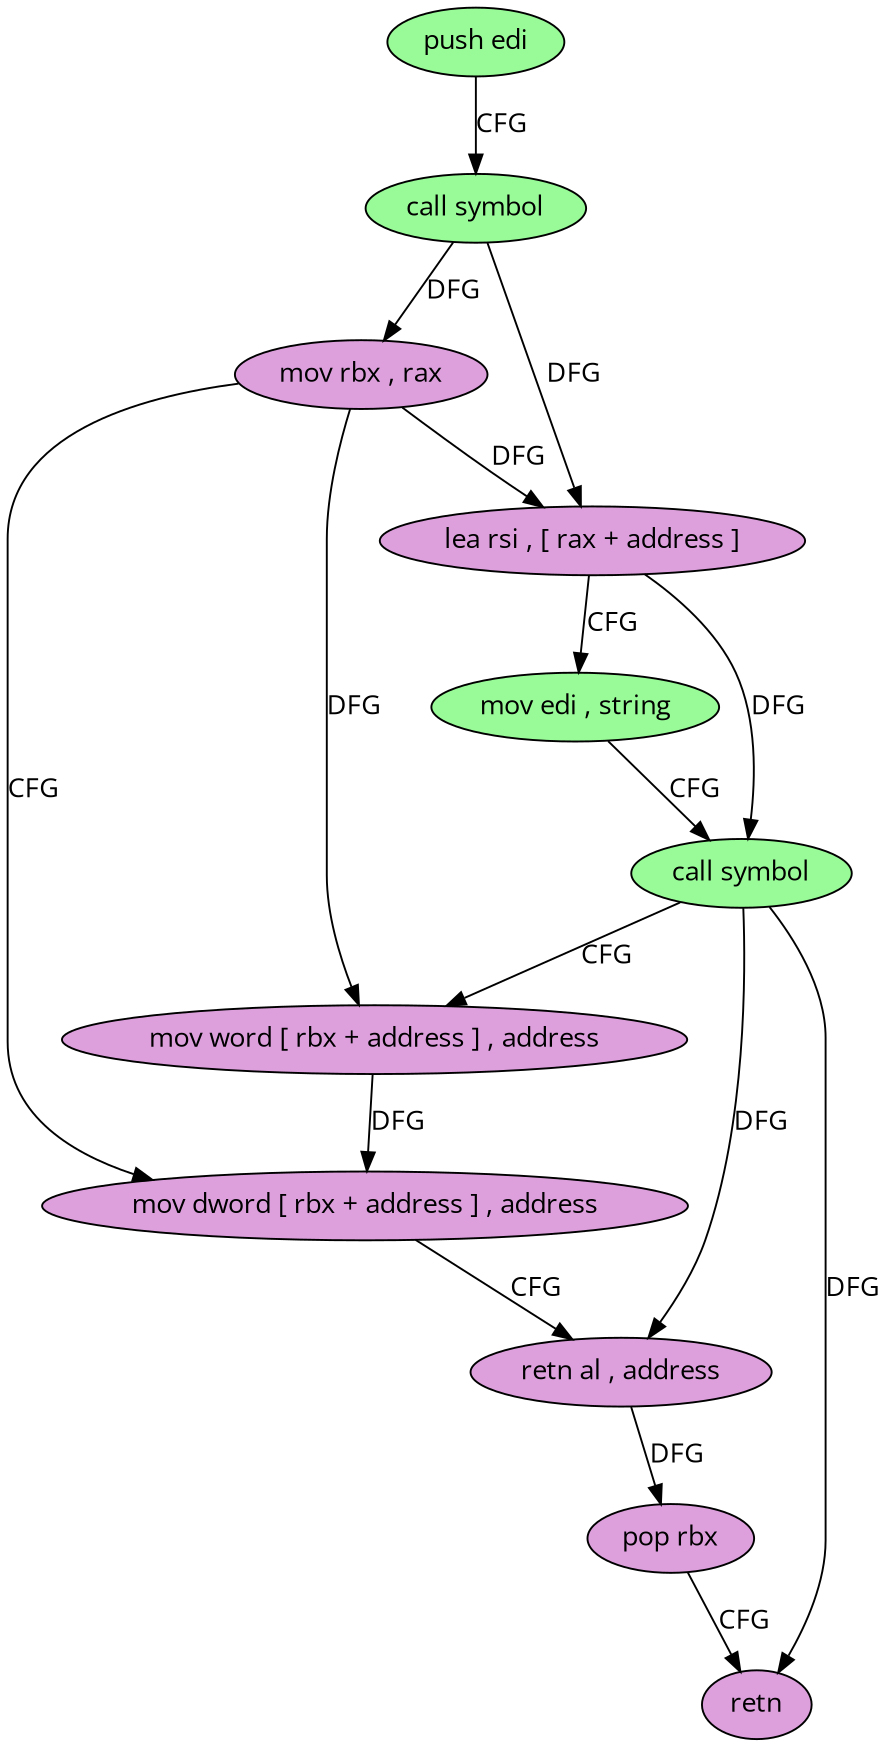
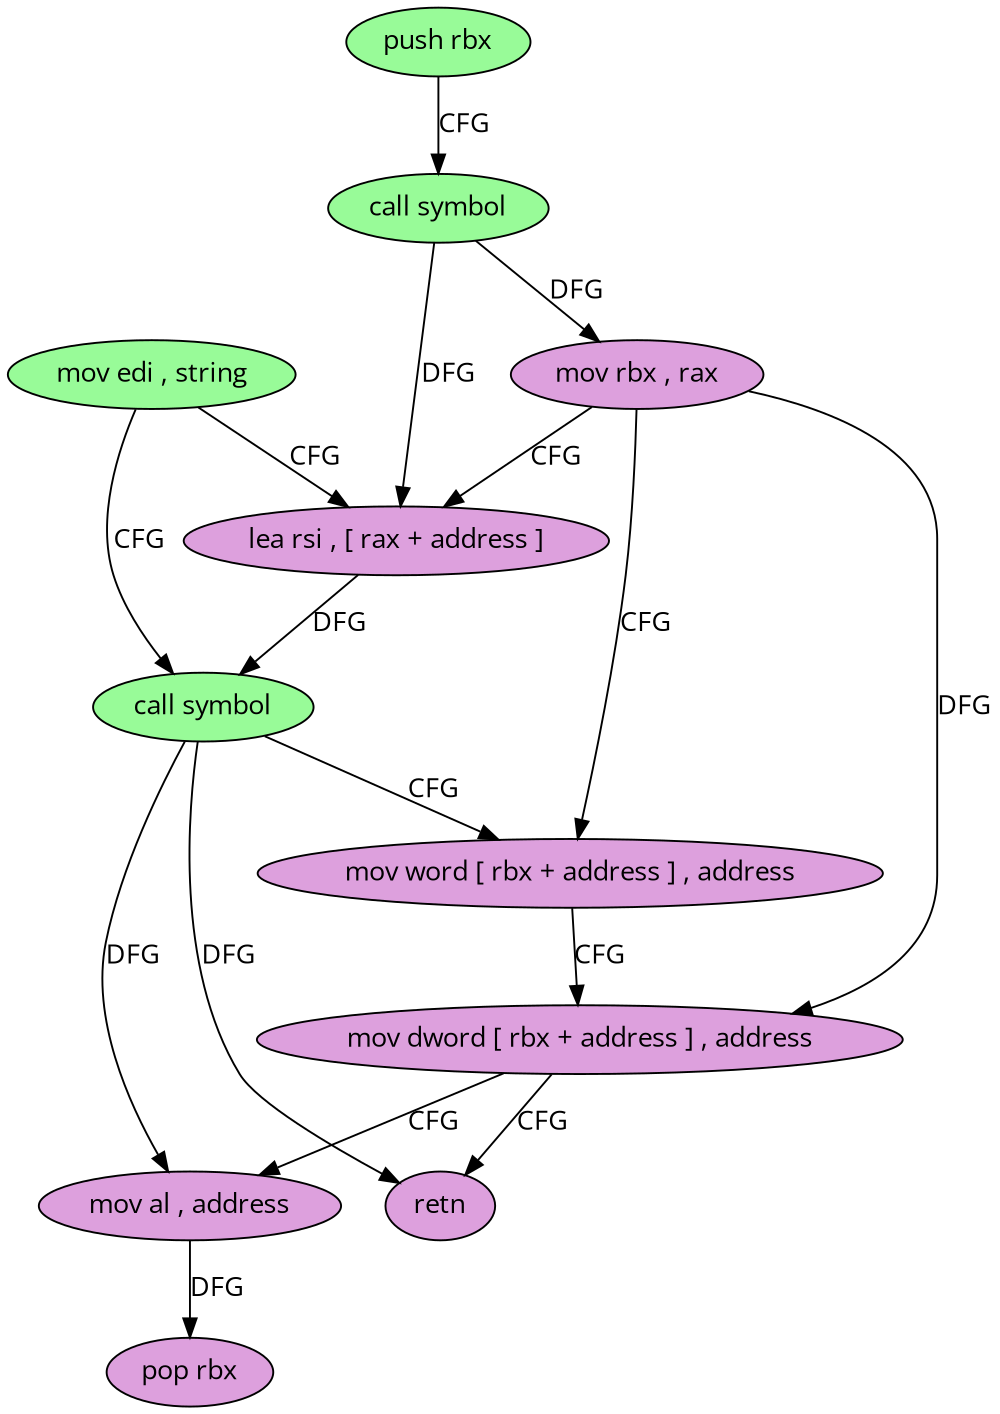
node "push edi": label "push edi" -> "push rbx"
edge "mov rbx , rax" -> "lea rsi , [ rax + address ]": label "DFG" -> "CFG"
edge "lea rsi , [ rax + address ]" -> "mov edi , string": reversed
edge "mov rbx , rax" -> "mov word [ rbx + address ] , address": label "DFG" -> "CFG"
edge "mov rbx , rax" -> "mov dword [ rbx + address ] , address": label "CFG" -> "DFG"
edge "mov word [ rbx + address ] , address" -> "mov dword [ rbx + address ] , address": label "DFG" -> "CFG"
node "retn al , address": label "retn al , address" -> "mov al , address"
edge "pop rbx" -> "retn": now "mov dword [ rbx + address ] , address" -> "retn"
